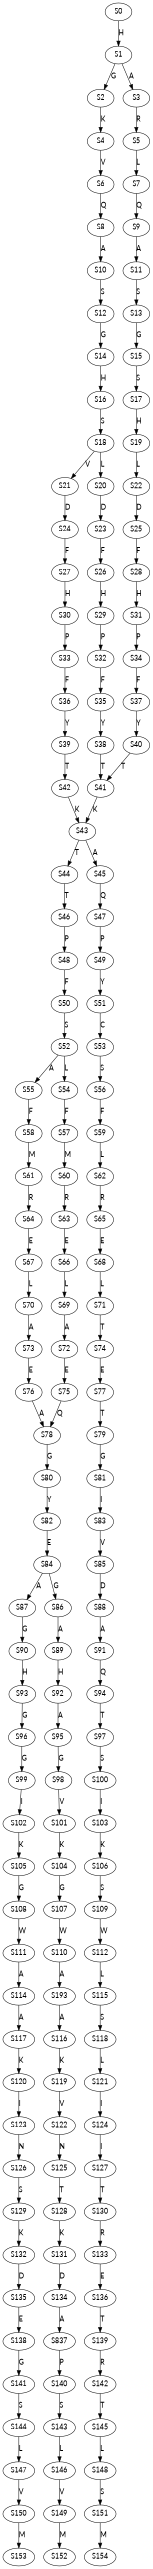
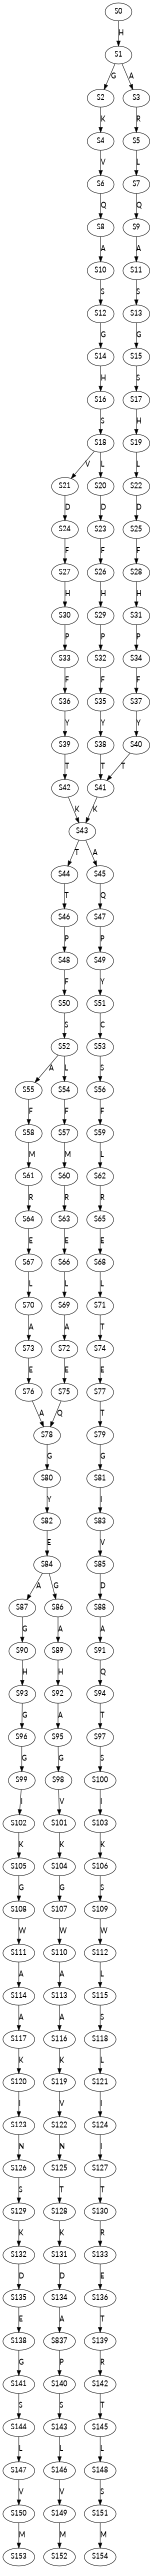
node "S193": label "S193" -> "S113"
